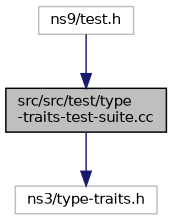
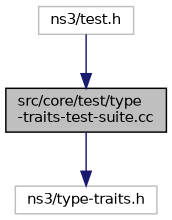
node "ns9/test.h": label "ns9/test.h" -> "ns3/test.h"
node "src/src/test/type -traits-test-suite.cc": label "src/src/test/type -traits-test-suite.cc" -> "src/core/test/type -traits-test-suite.cc"
